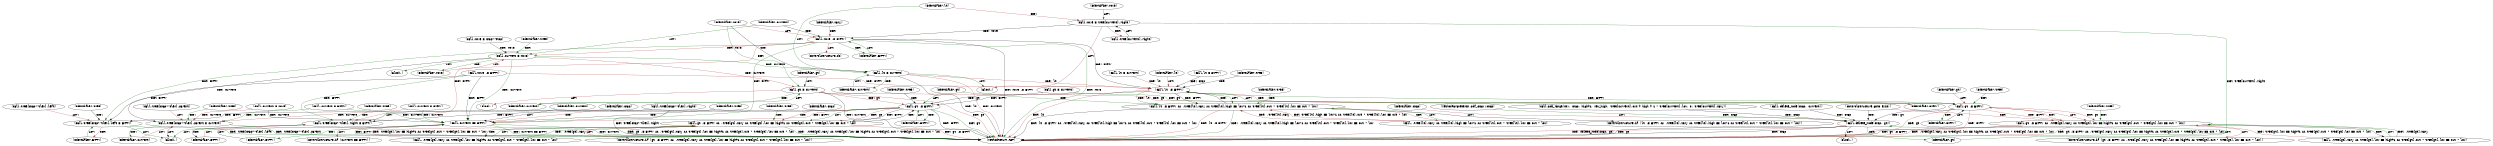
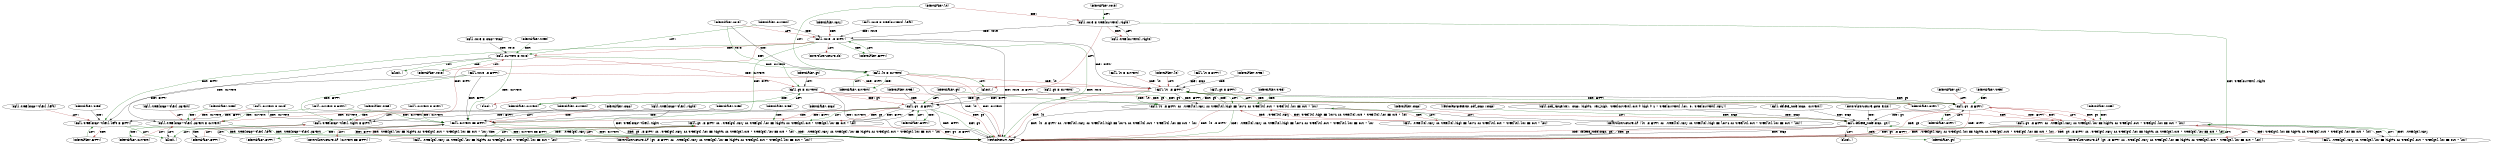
node "(Call,move = tree[current].left)": added
node "(Call,gt = EMPTY)": added
